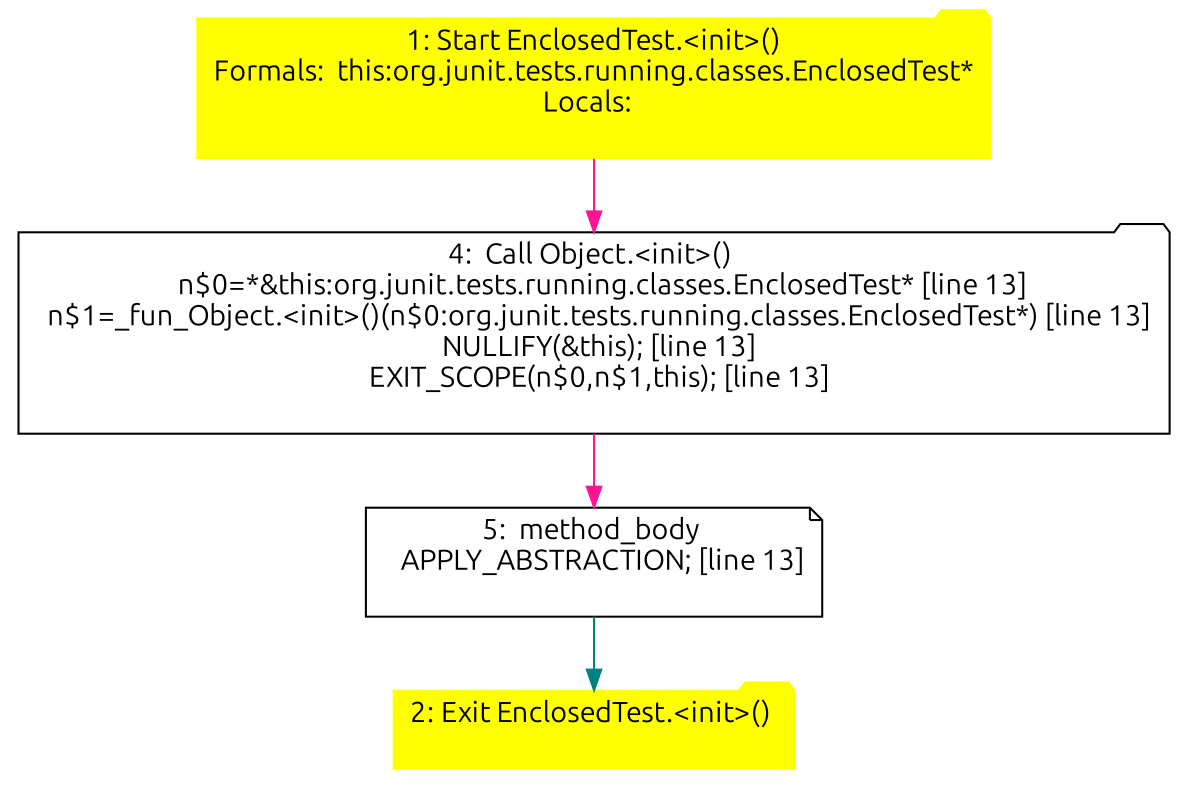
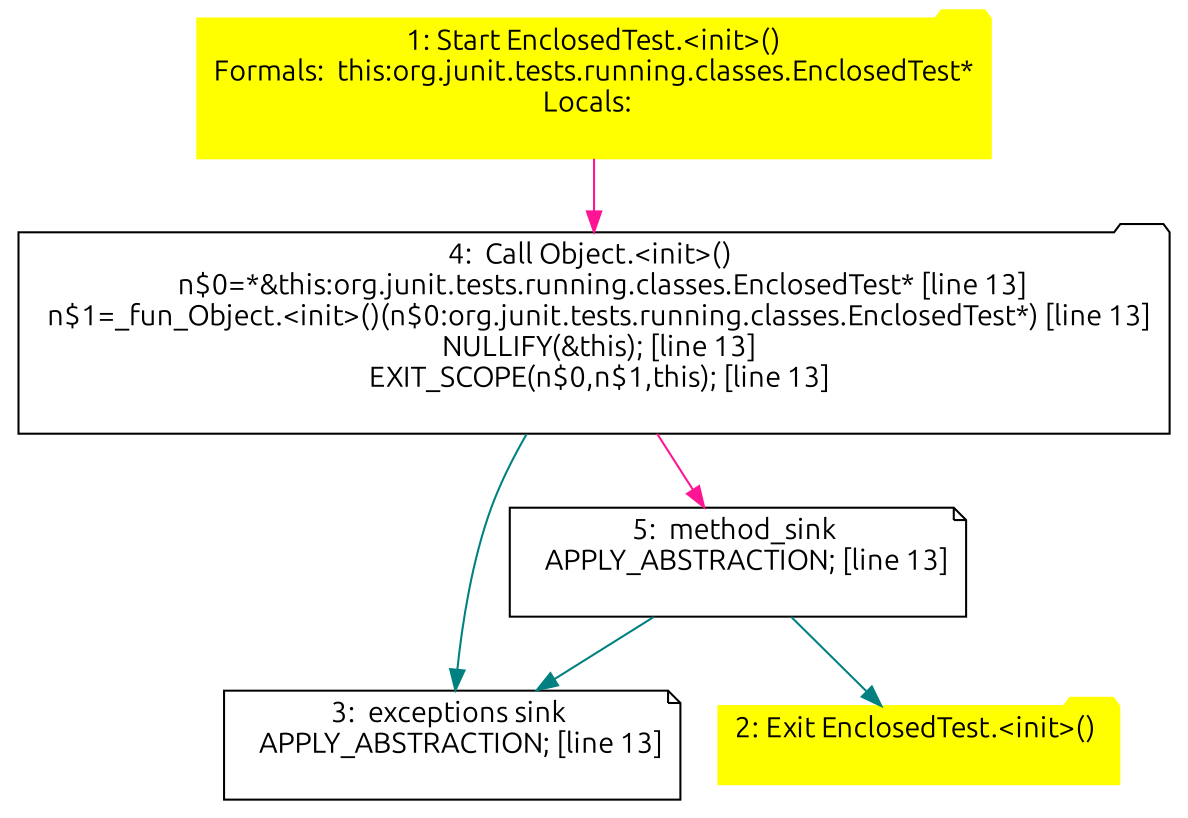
node "5:  method_body APPLY_ABSTRACTION; [line 13]": label "5:  method_body APPLY_ABSTRACTION; [line 13]" -> "5:  method_sink APPLY_ABSTRACTION; [line 13]"
node "3:  exceptions sink APPLY_ABSTRACTION; [line 13]": added
